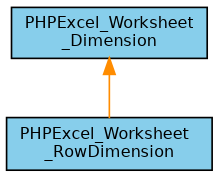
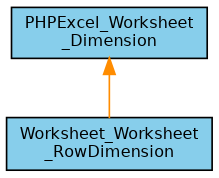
node "PHPExcel_Worksheet _RowDimension": label "PHPExcel_Worksheet _RowDimension" -> "Worksheet_Worksheet _RowDimension"
